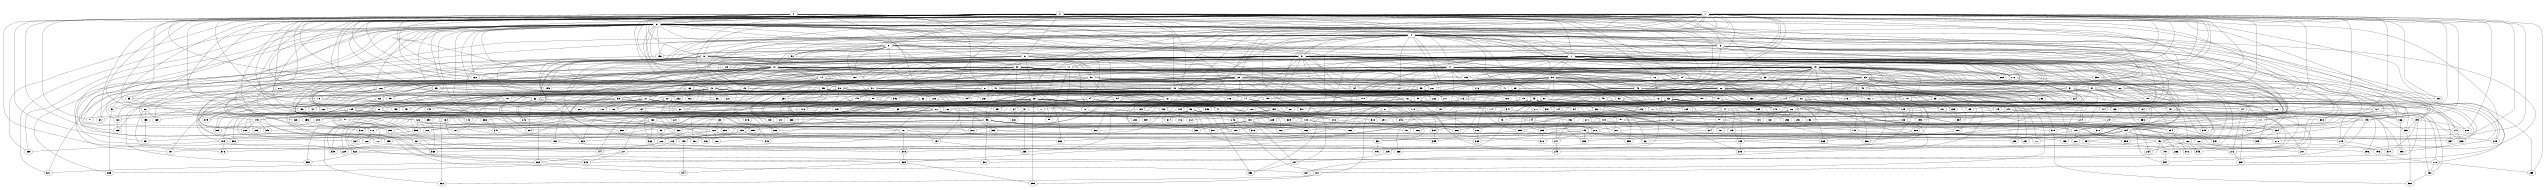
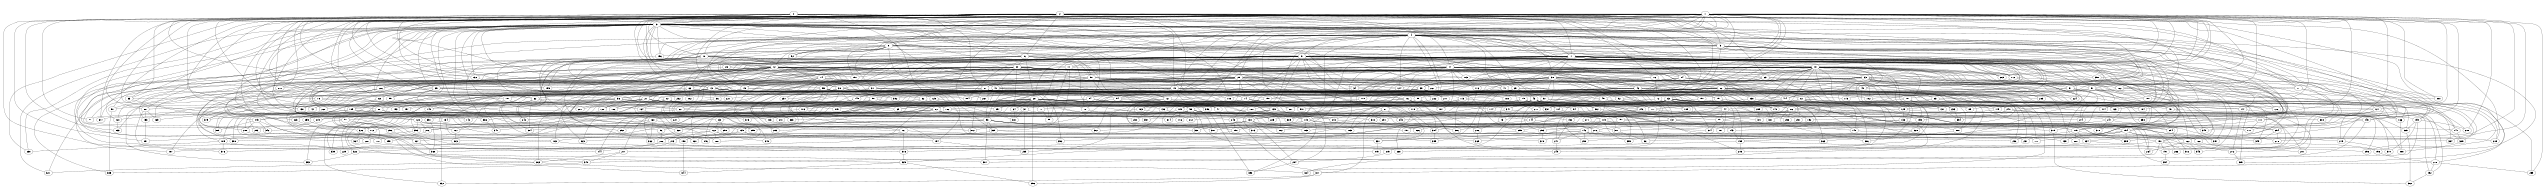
edge "35" -- "264": added
node "114": label "114" -> "414"
edge "54" -- "161": removed
node "303": added
